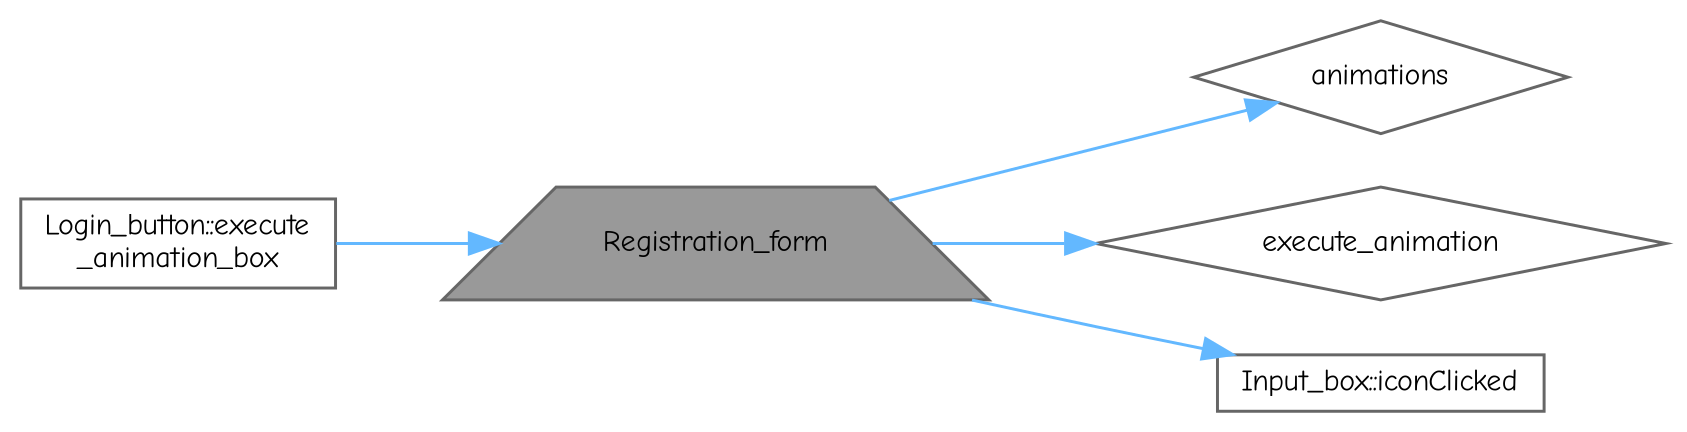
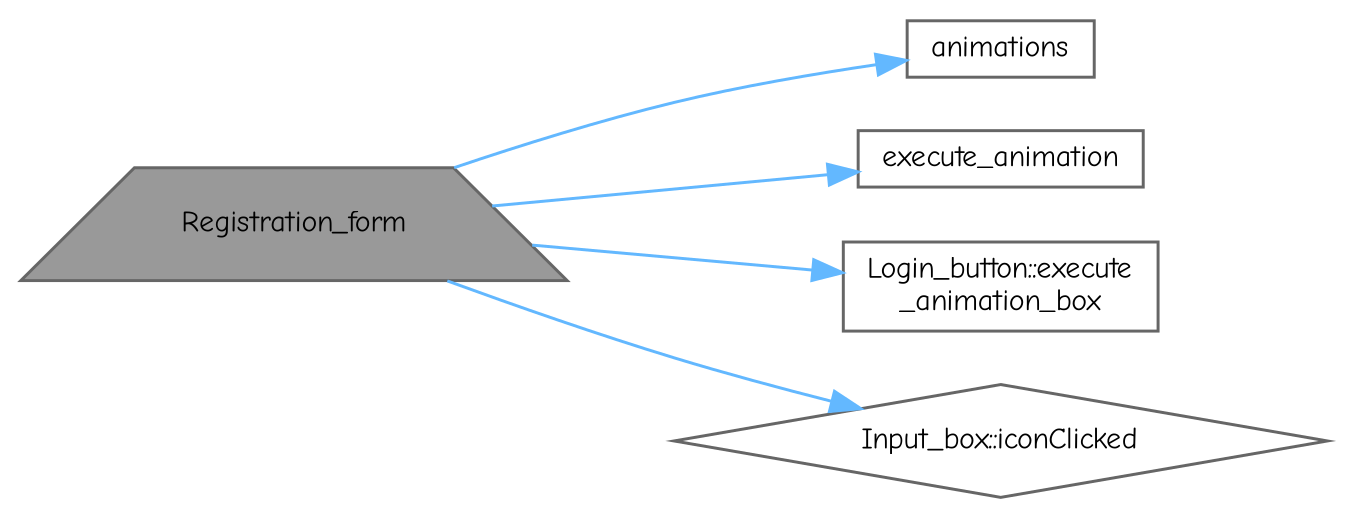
node "animations": shape diamond -> box
edge "Login_button::execute _animation_box" -> "Registration_form": reversed
node "execute_animation": shape diamond -> box
node "Input_box::iconClicked": shape box -> diamond
